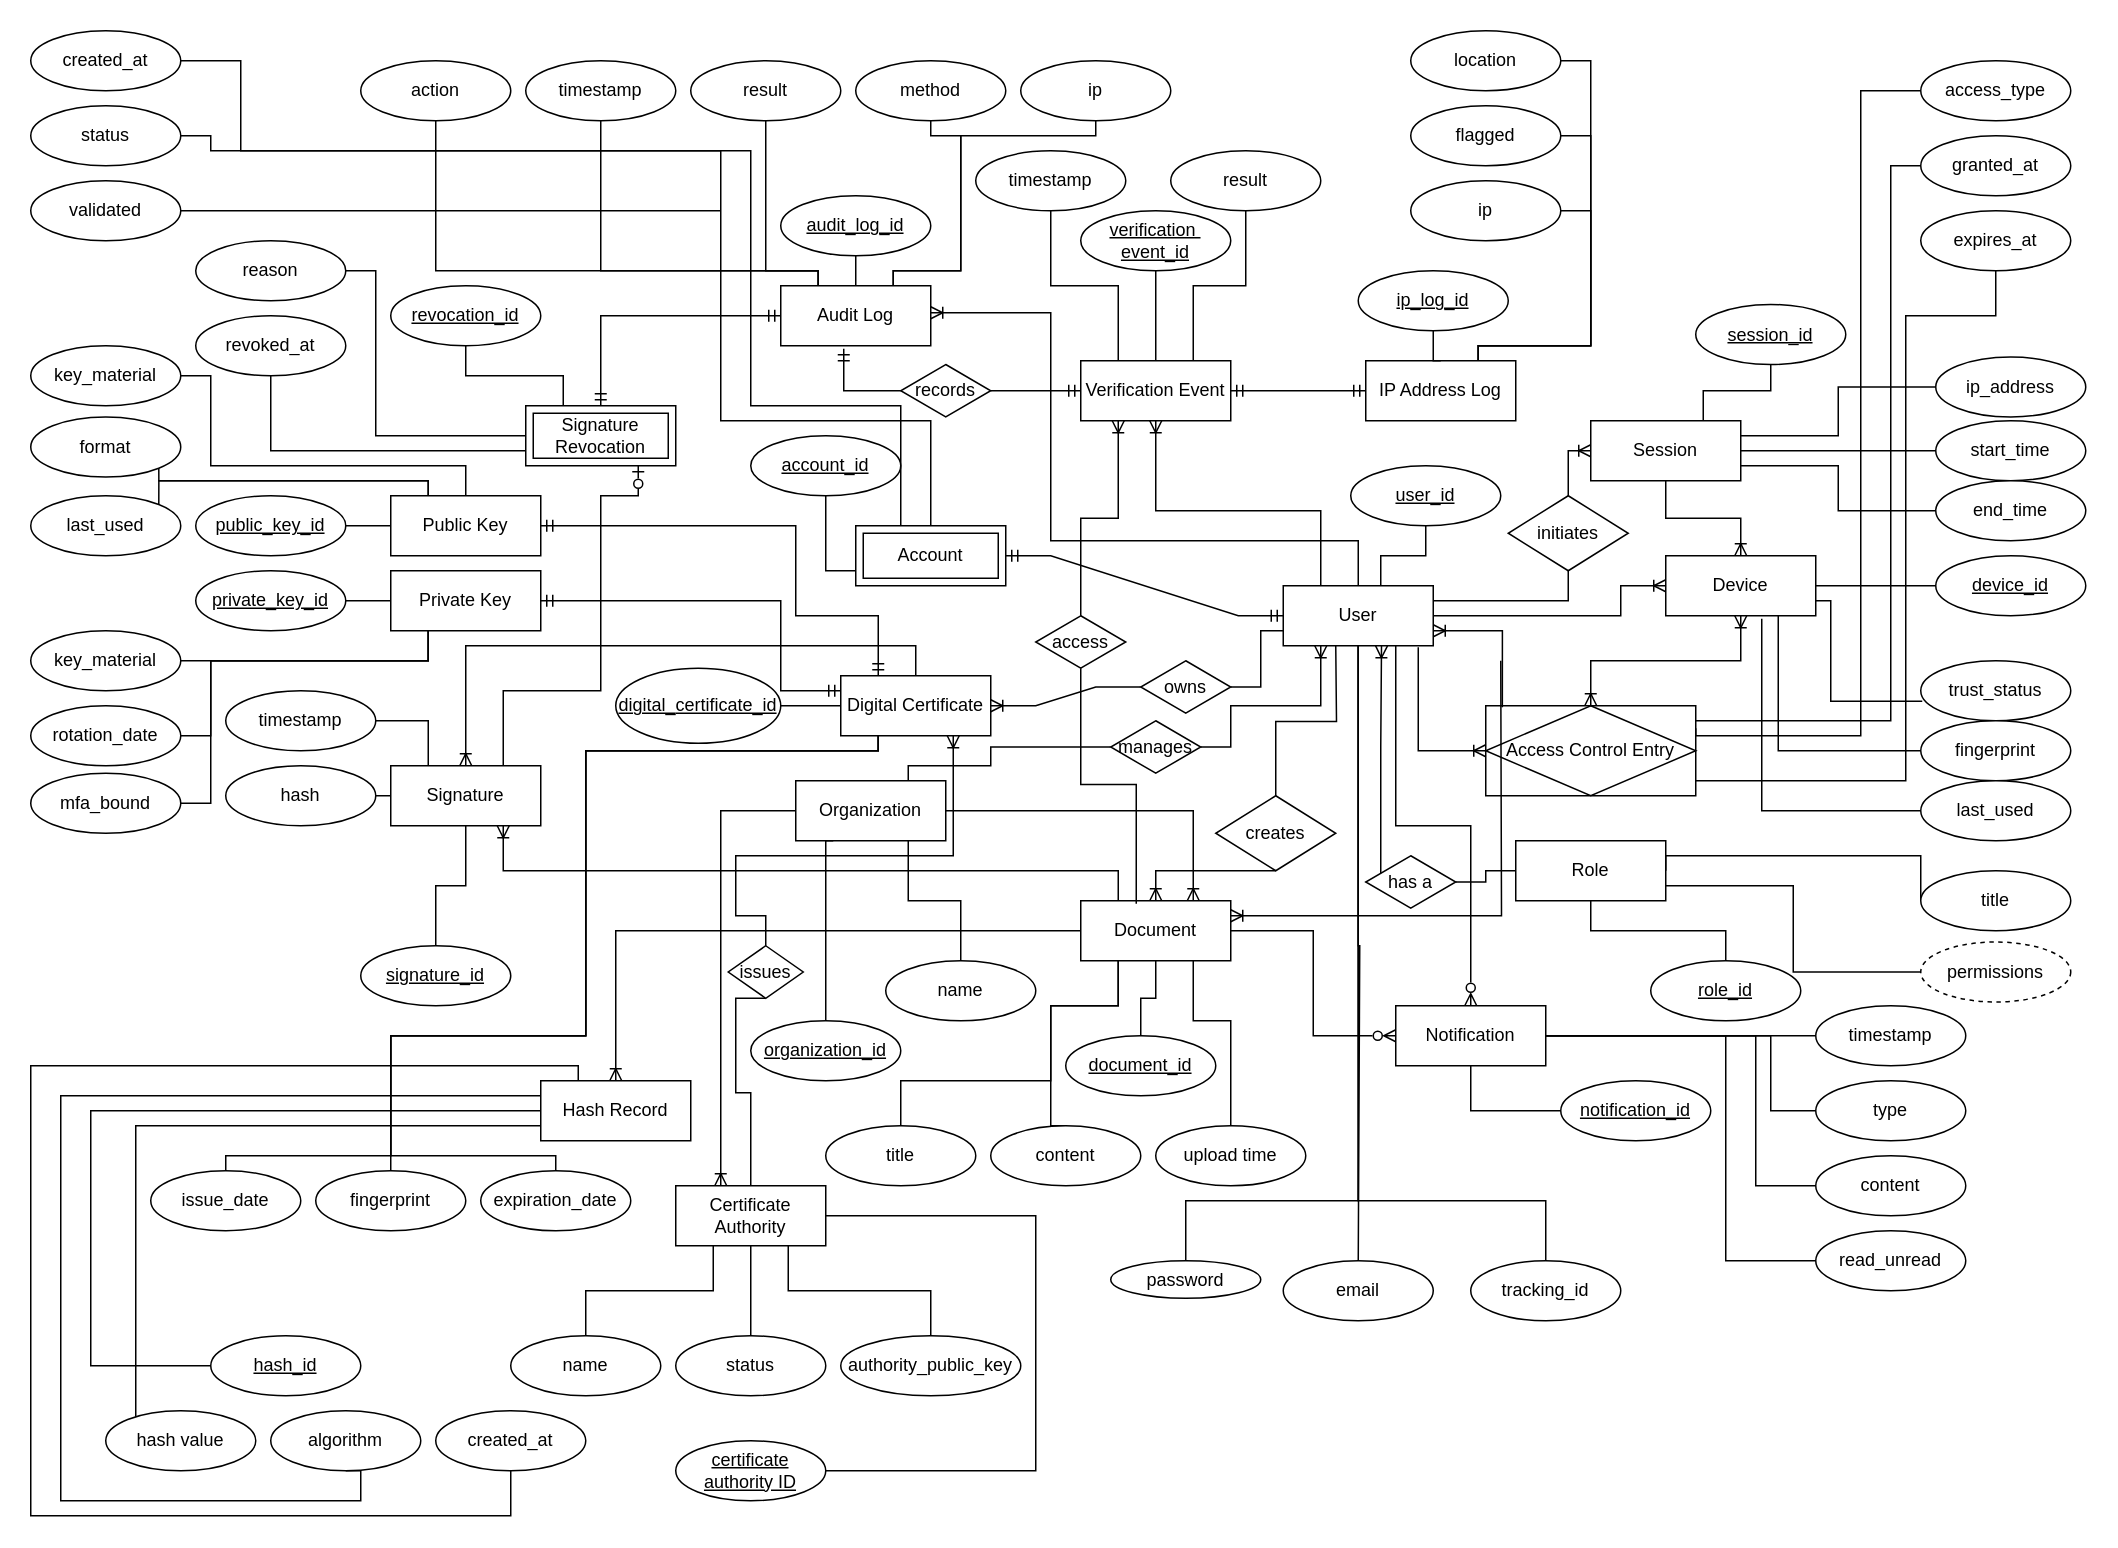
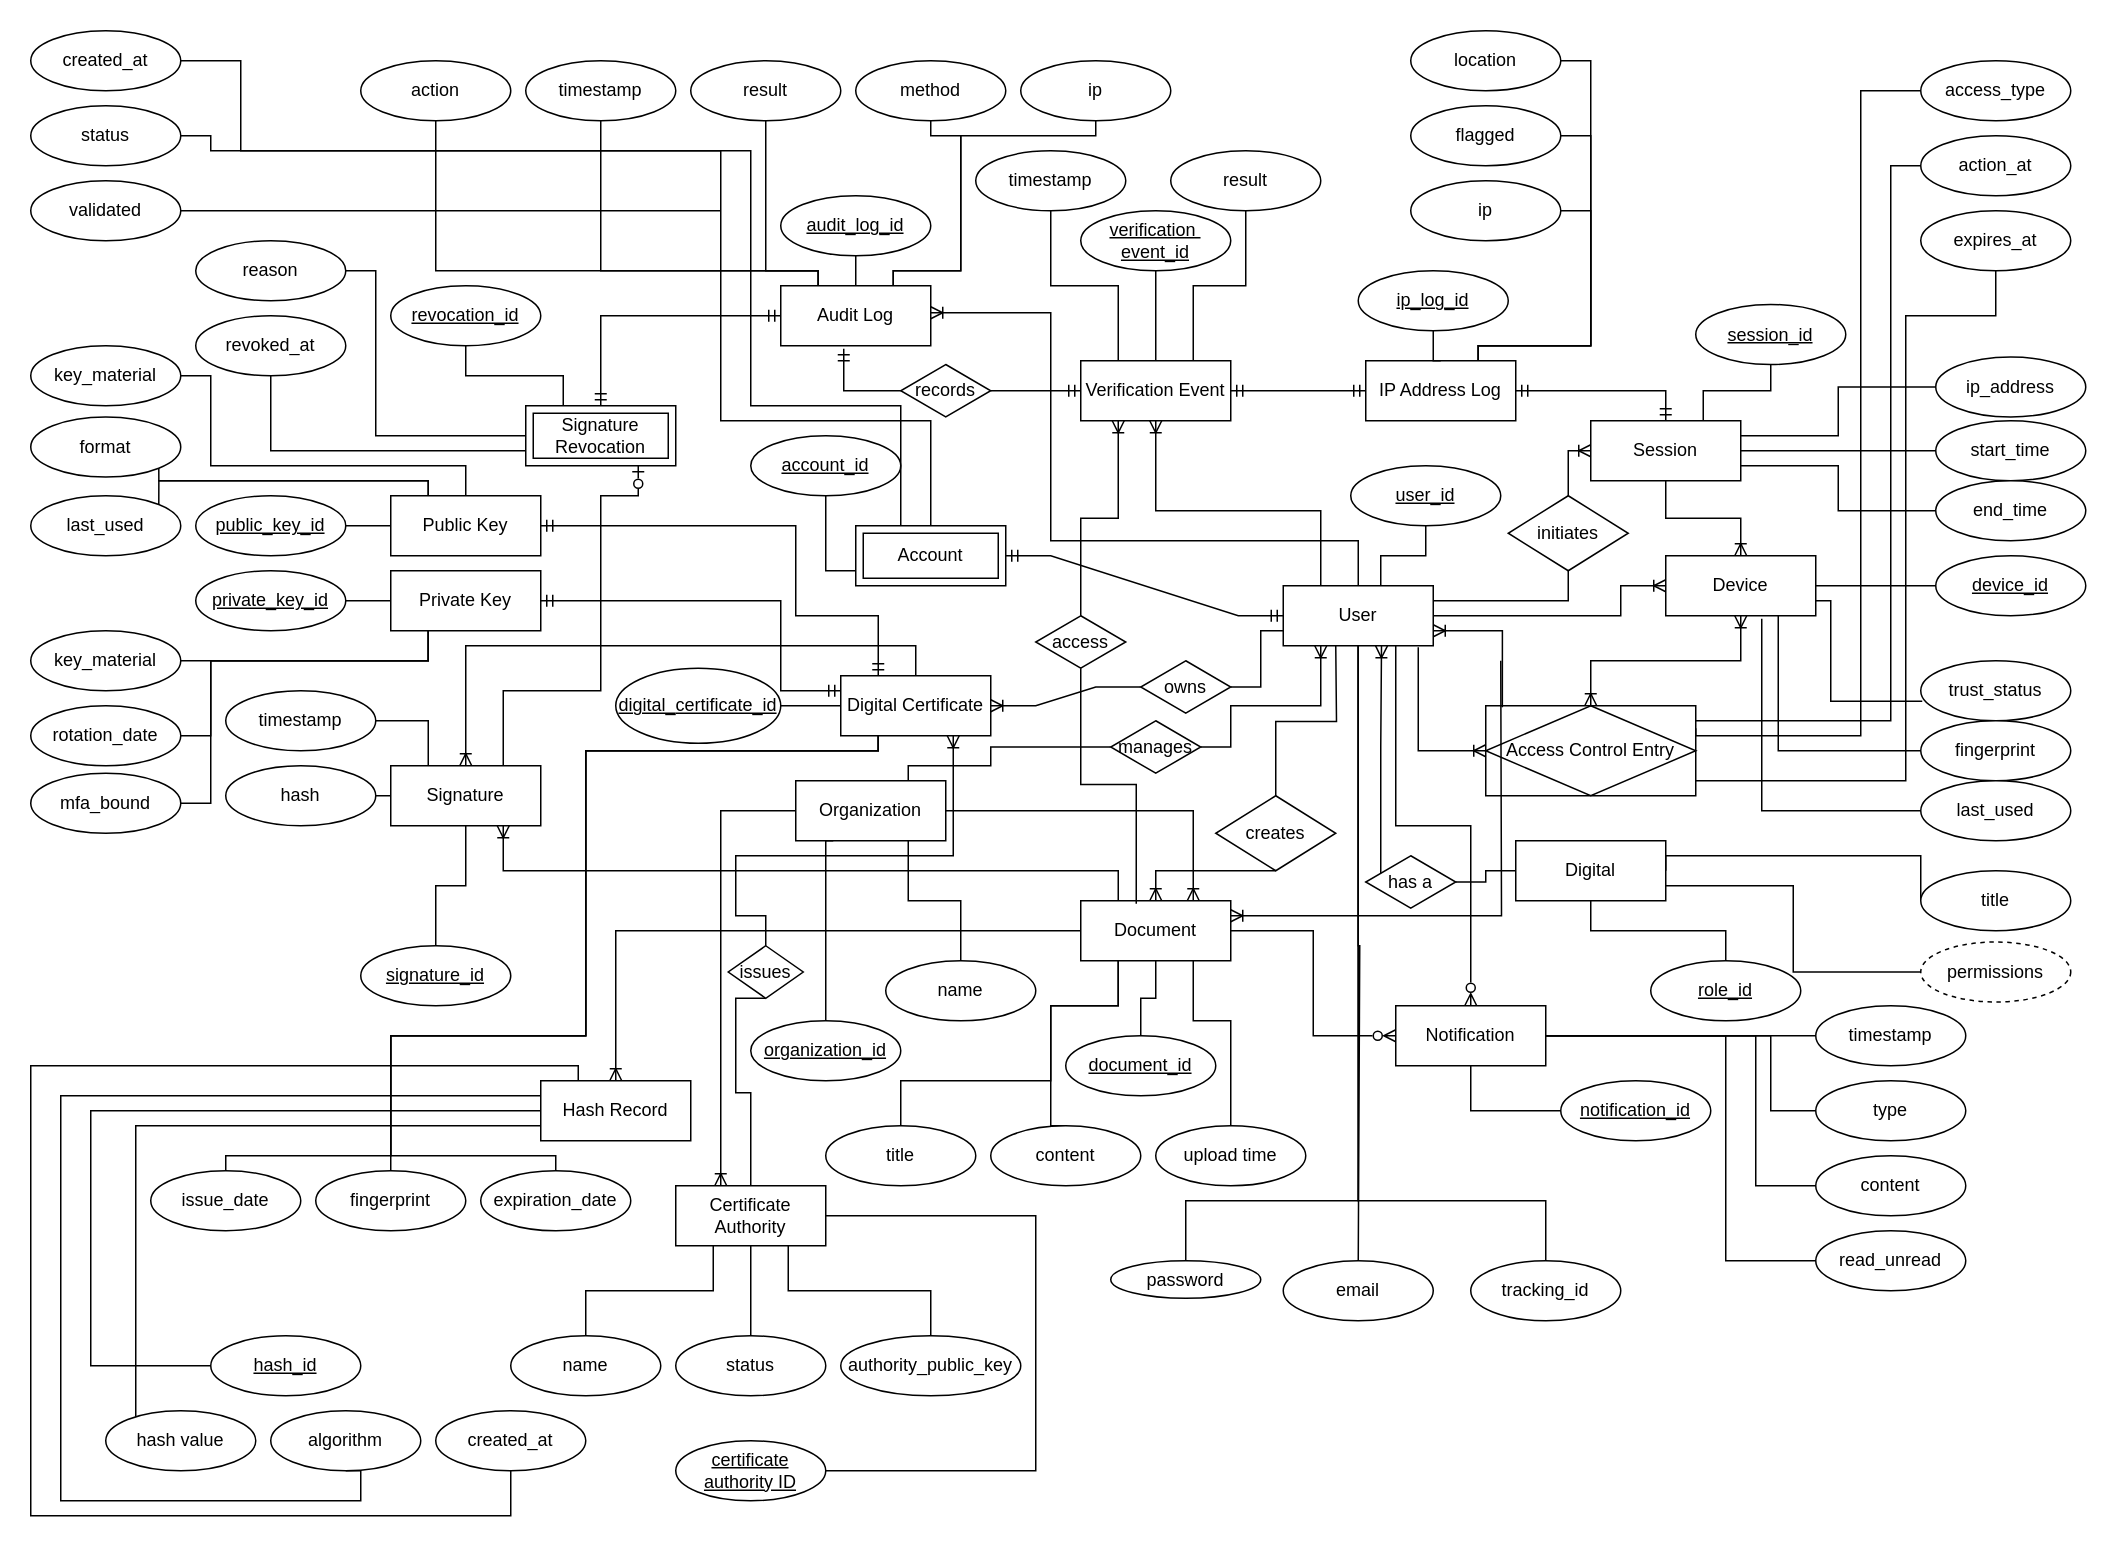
node "granted_at": label "granted_at" -> "action_at"
edge "IP Address Log" -- "Session": added
node "Role": label "Role" -> "Digital"
